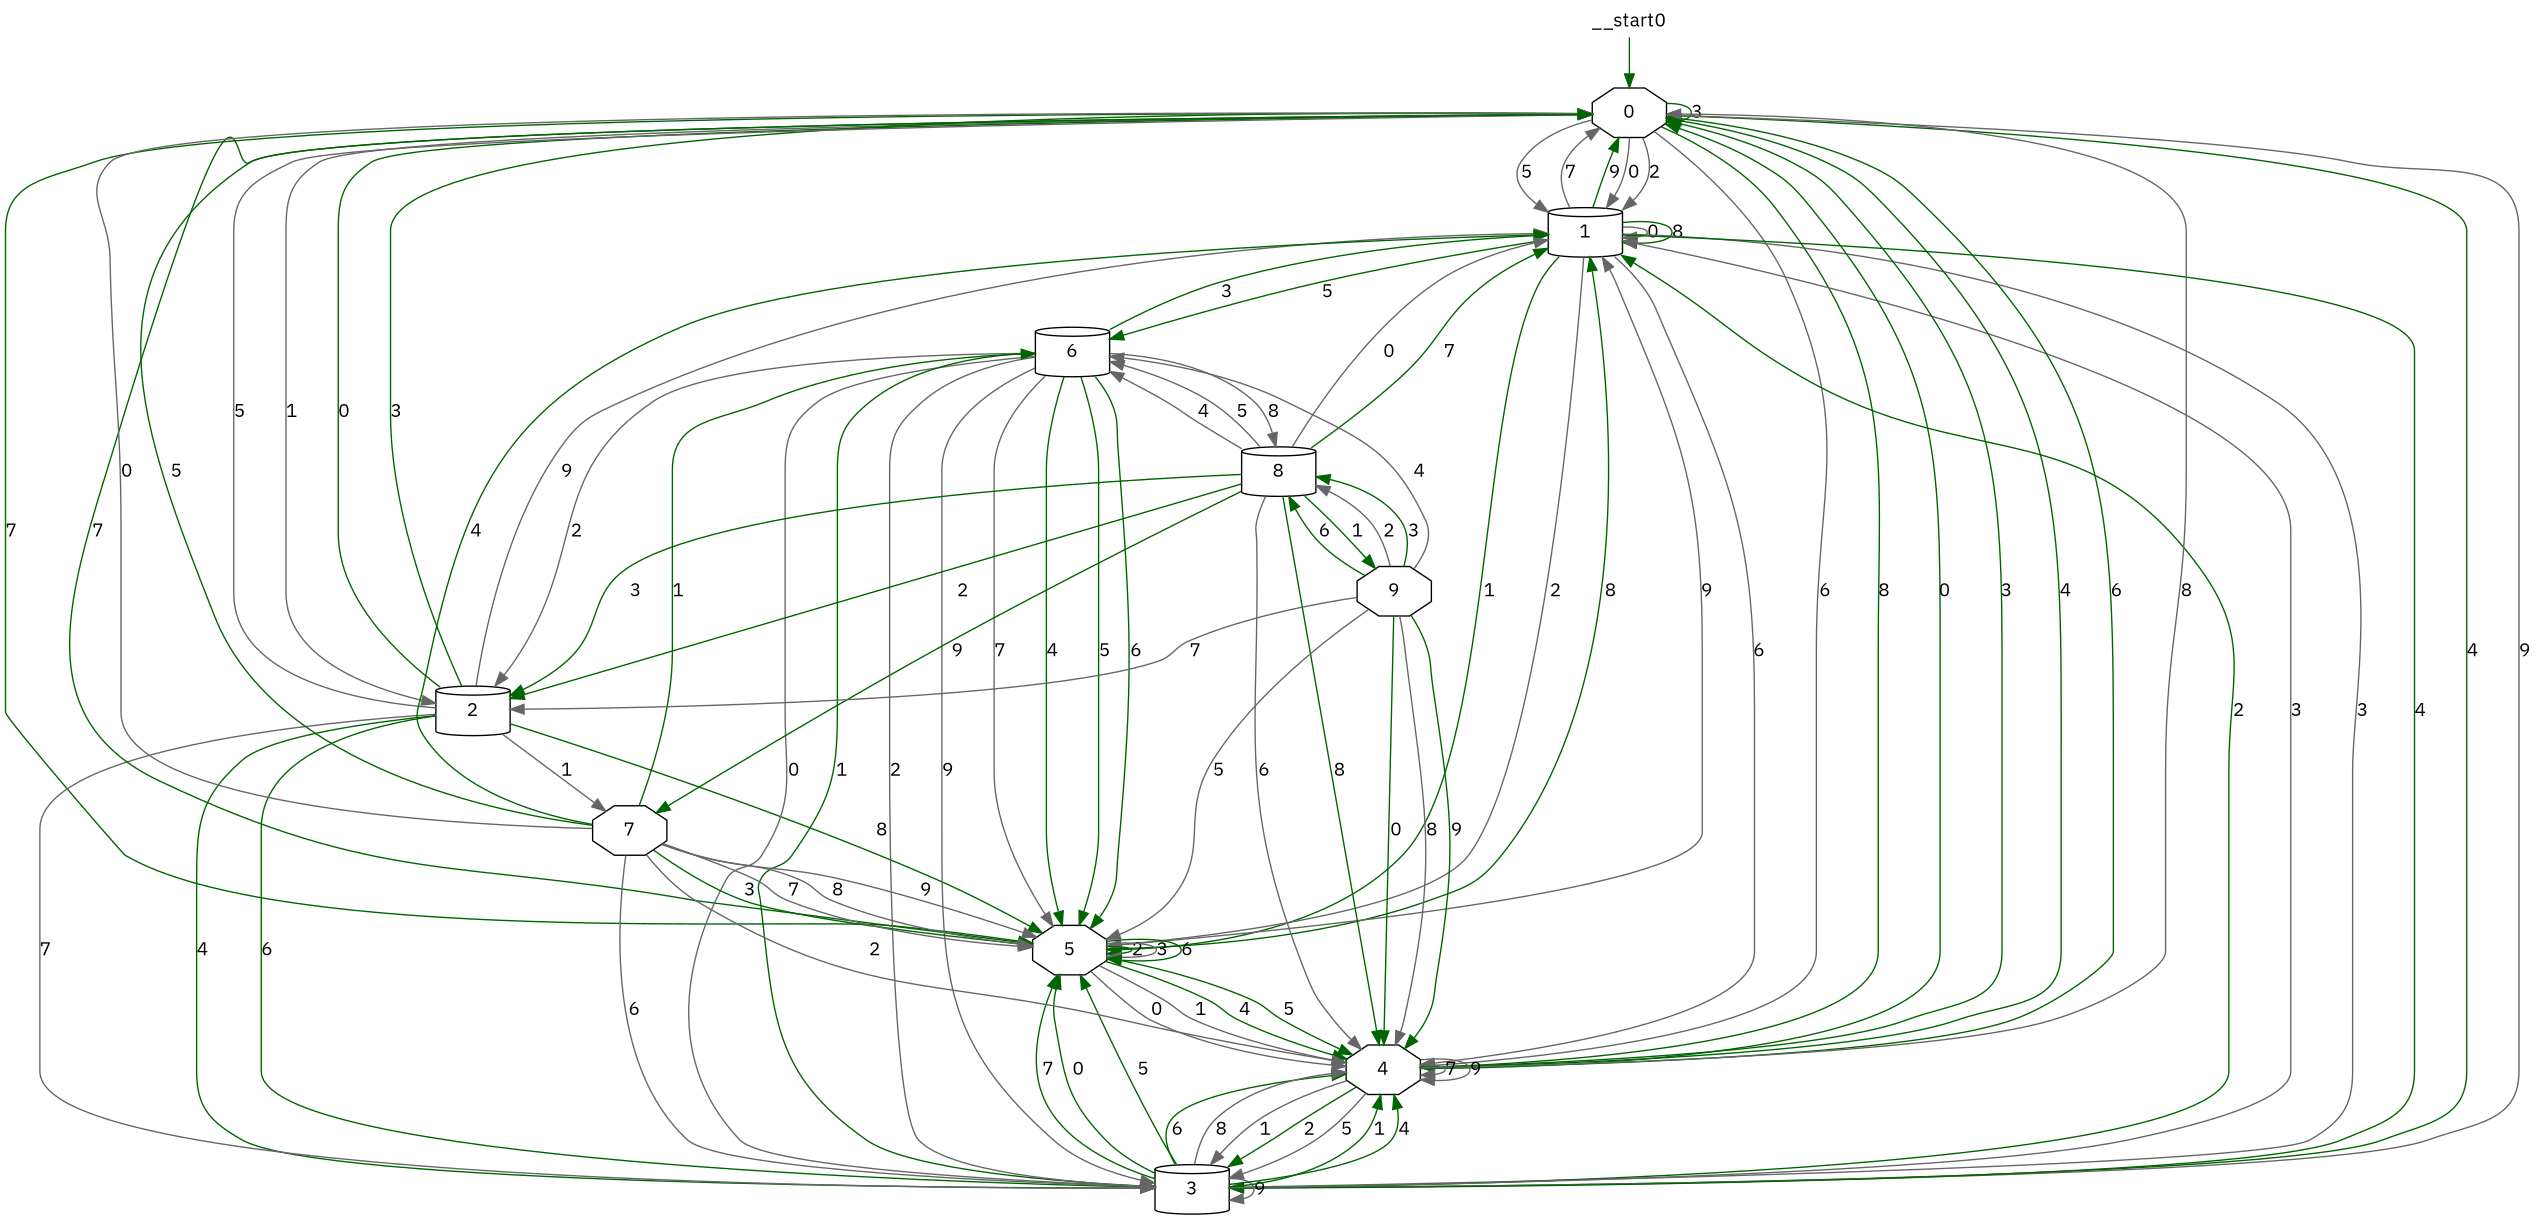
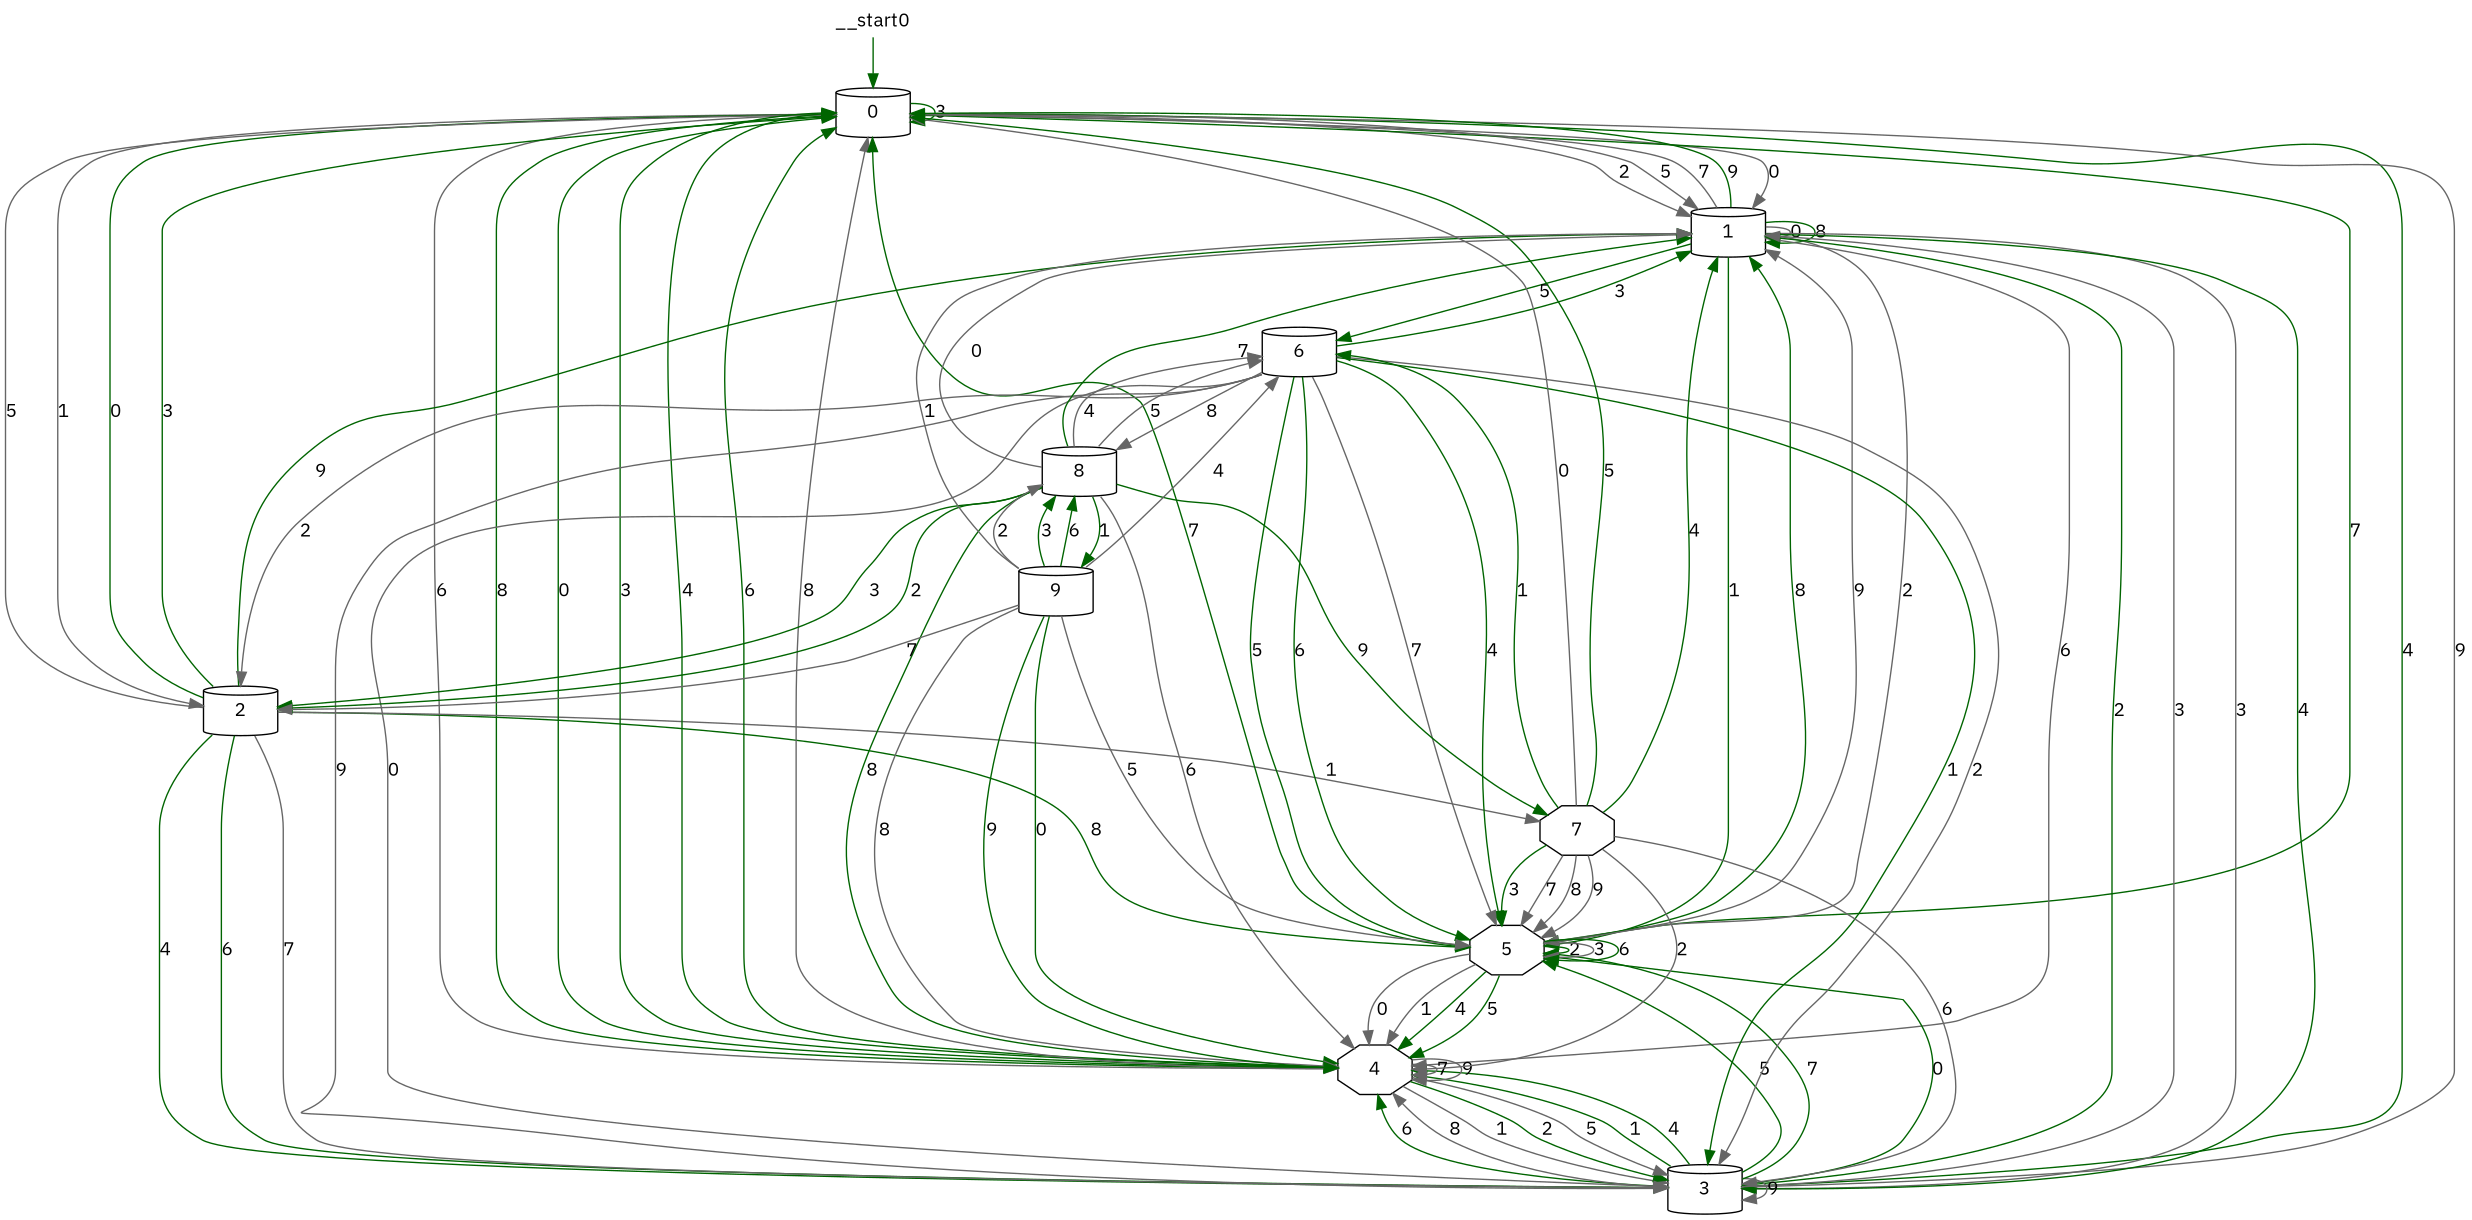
node "0": shape octagon -> cylinder
edge "9" -> "1": added, label "1"
edge "2" -> "1": color gray40 -> darkgreen
node "9": shape octagon -> cylinder
